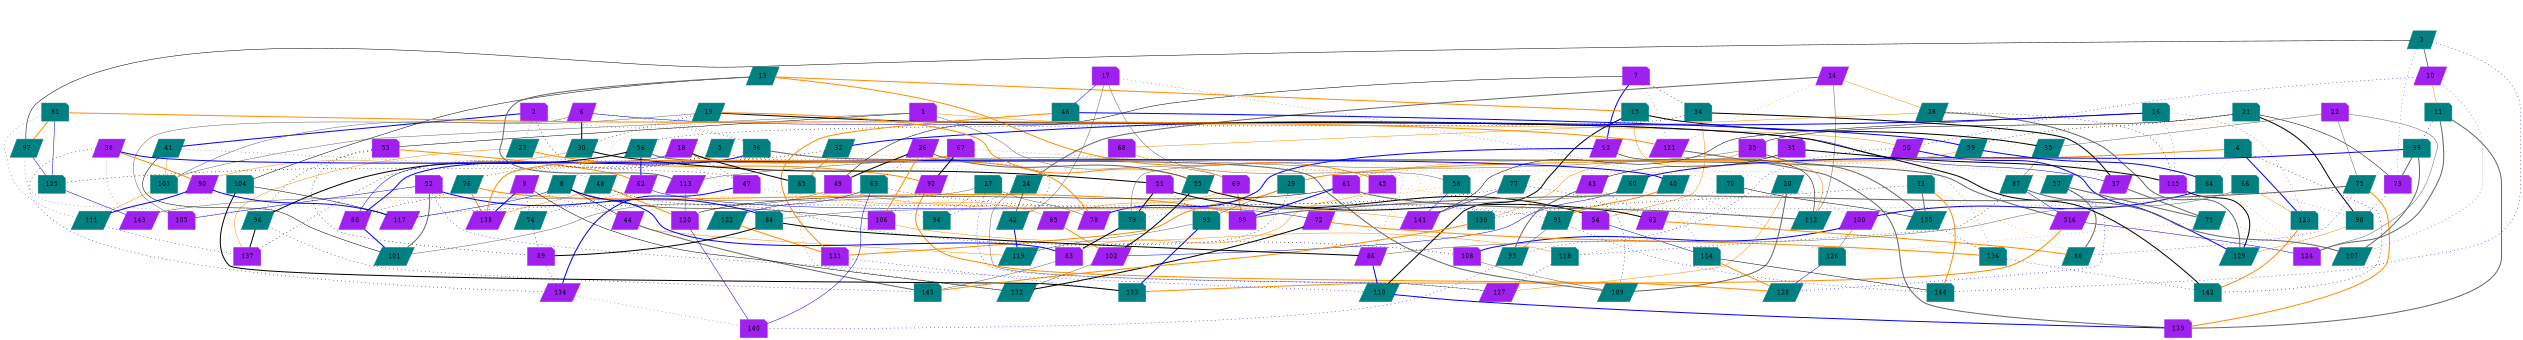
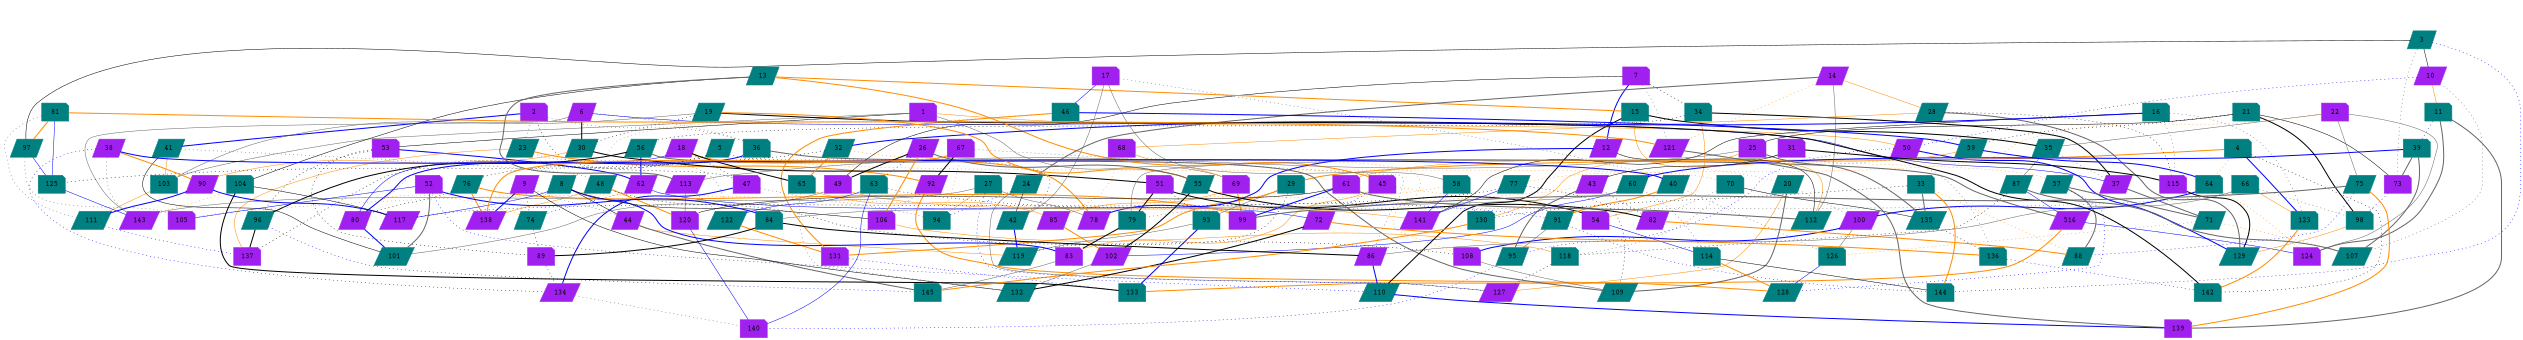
edge "6" -- "105": now "6" -- "143"
edge "53" -- "62": color darkorange -> blue
